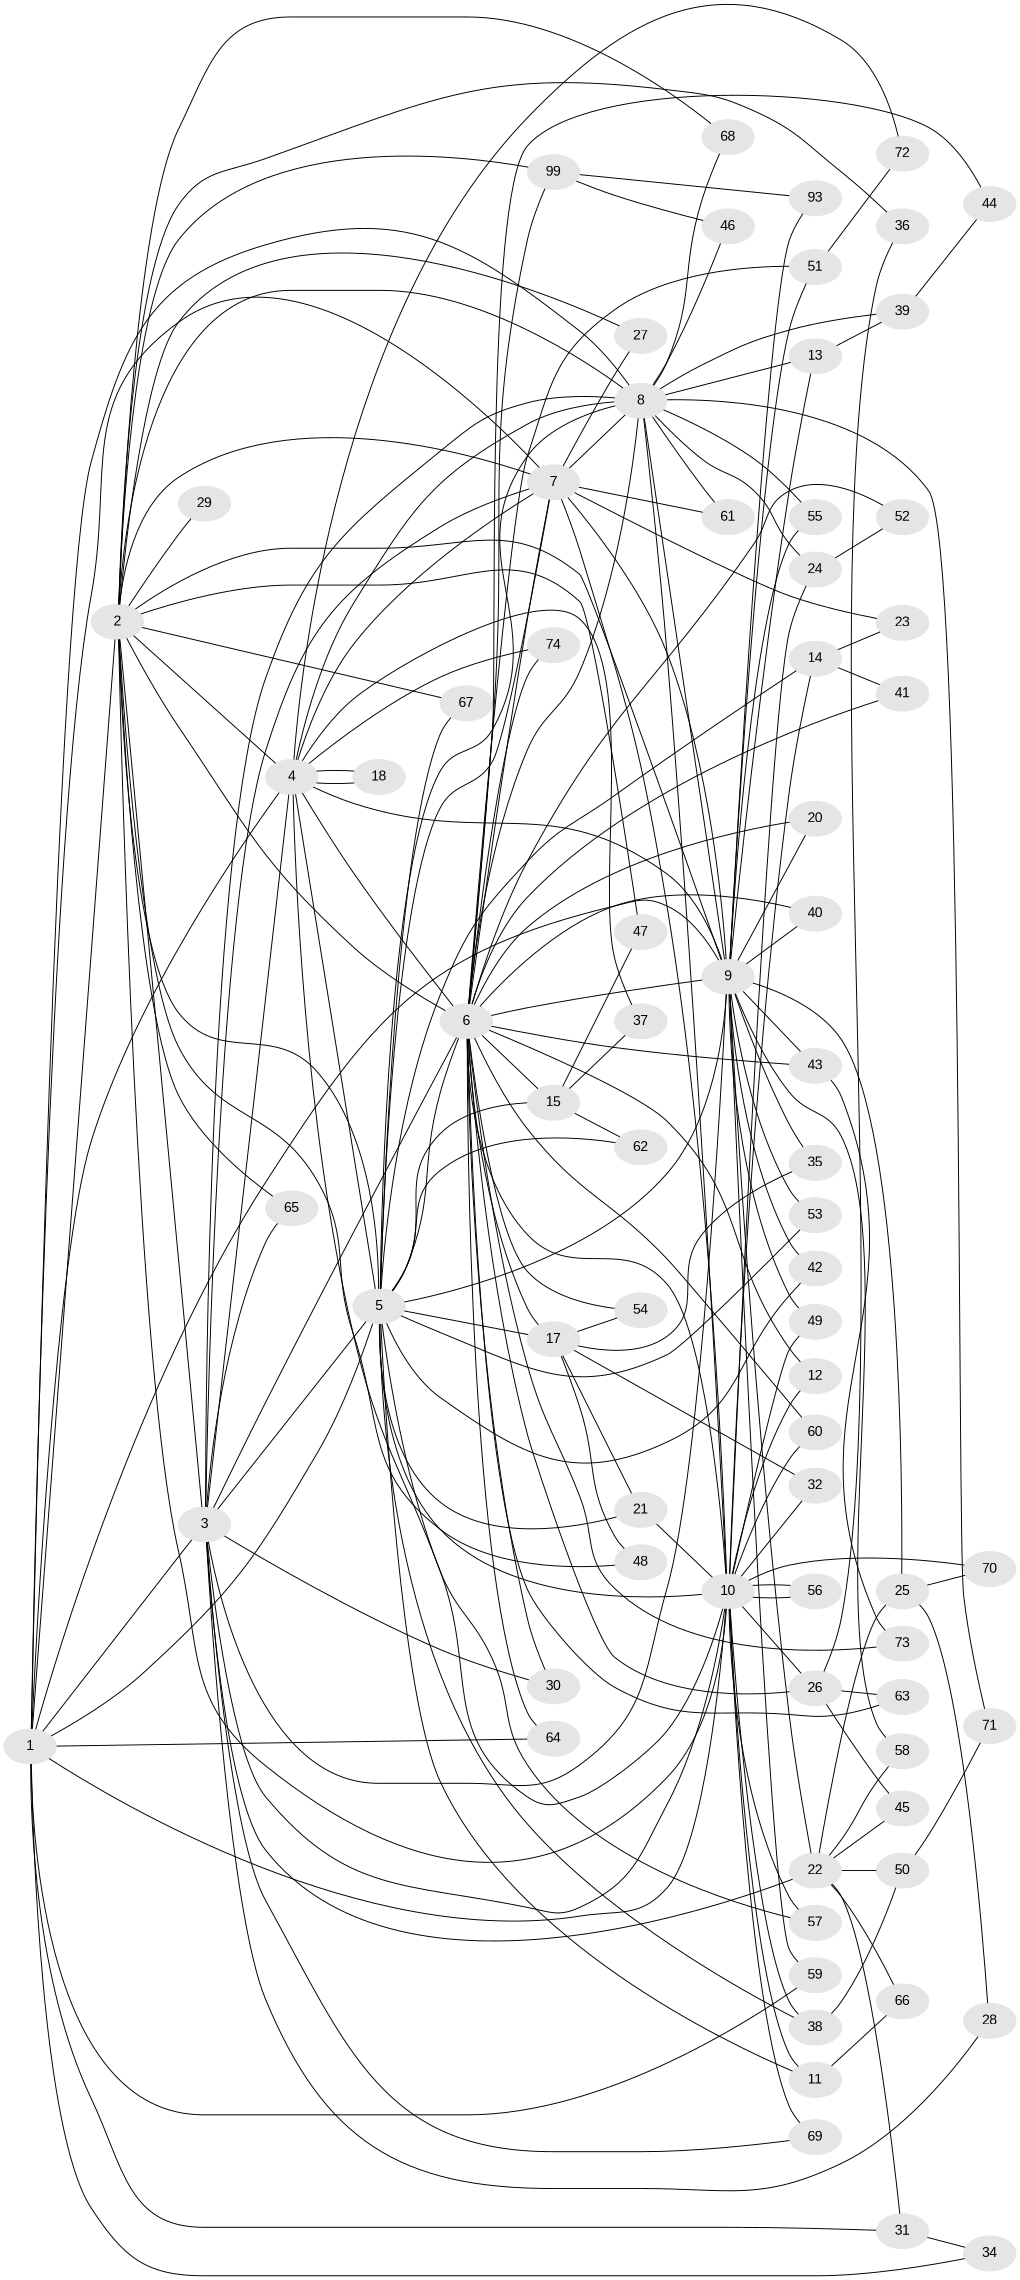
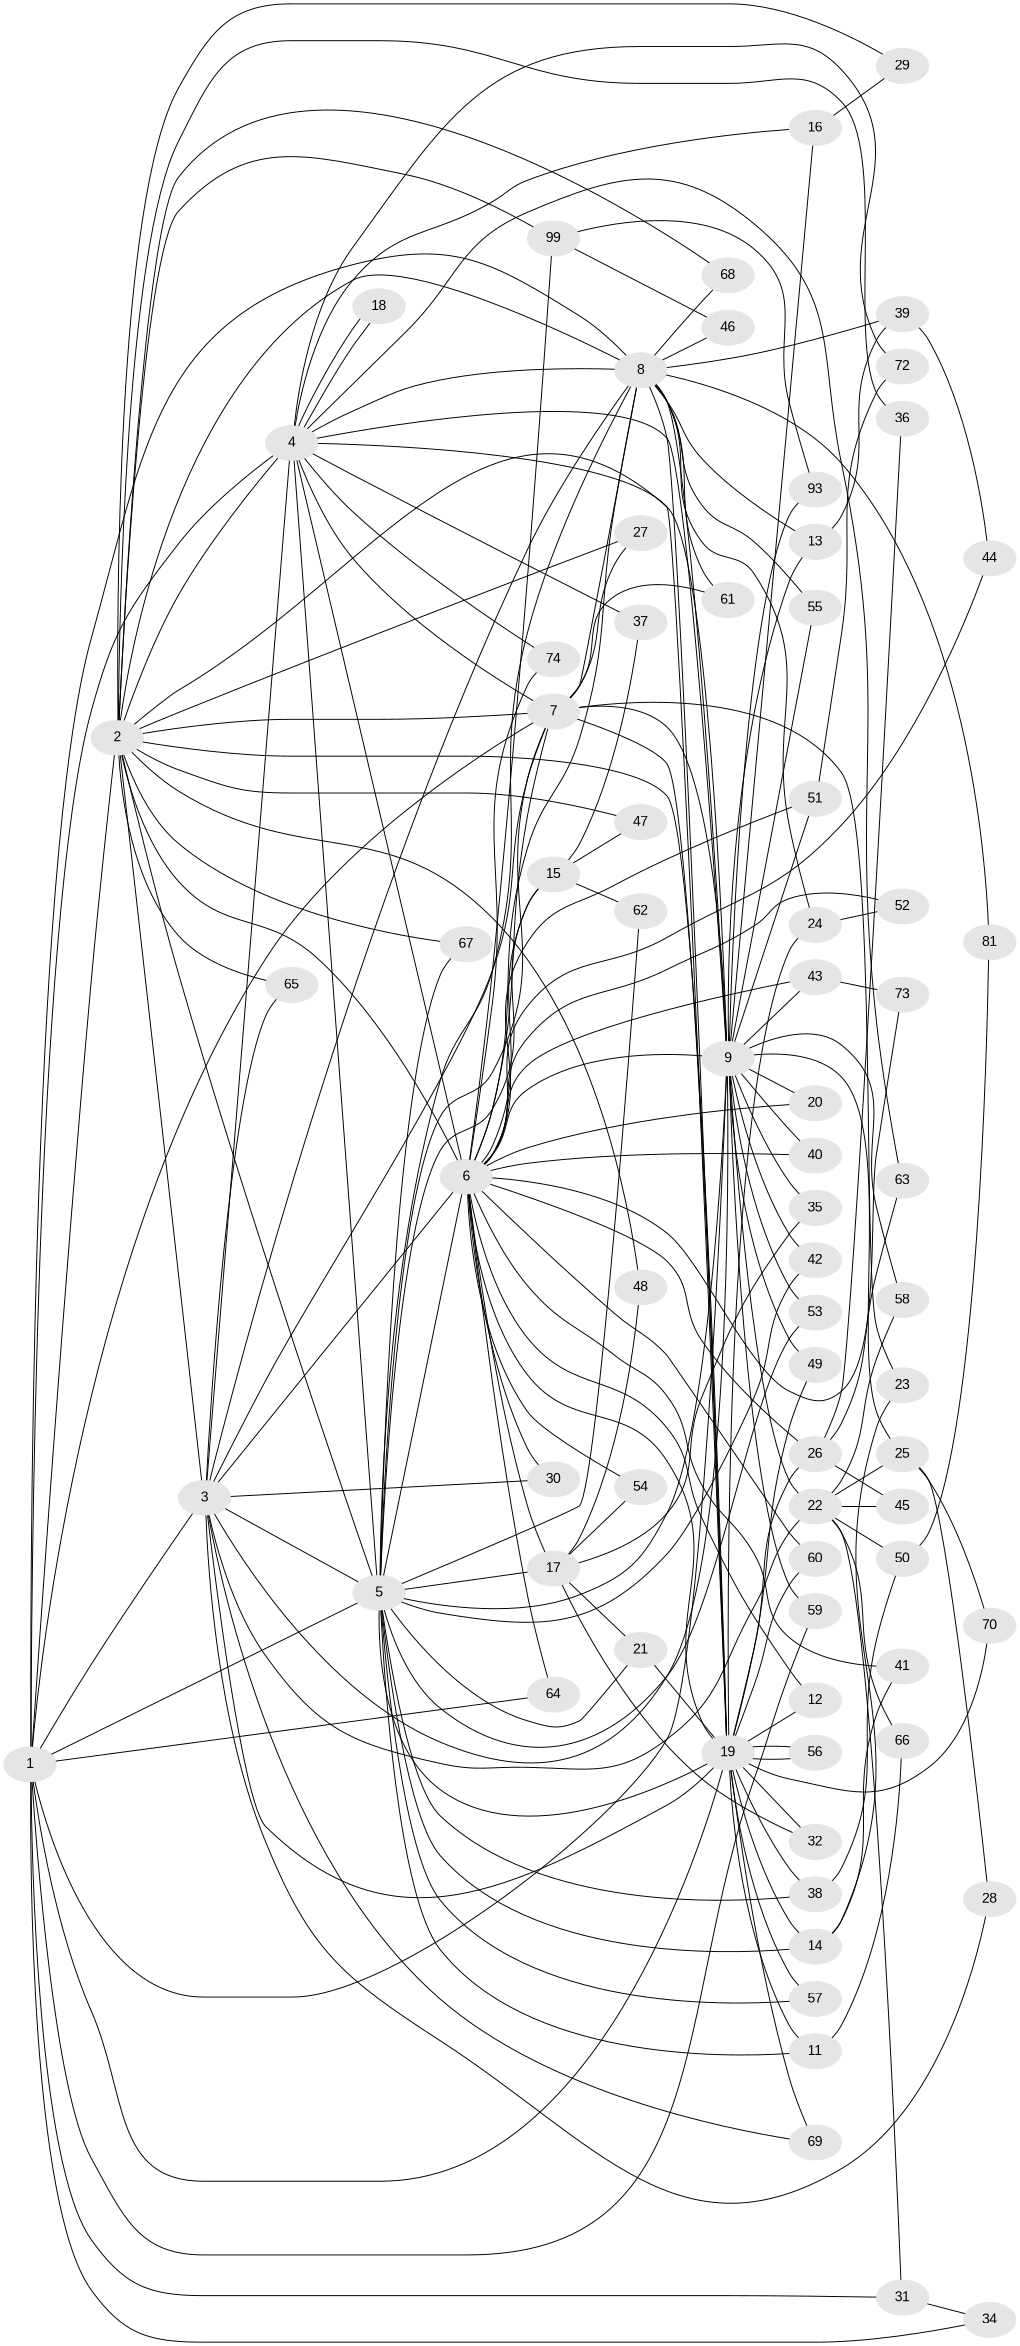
node "16": added
node "10": label "10" -> "19"
edge "6" -- "63": now "4" -- "63"
node "71": label "71" -> "81"
